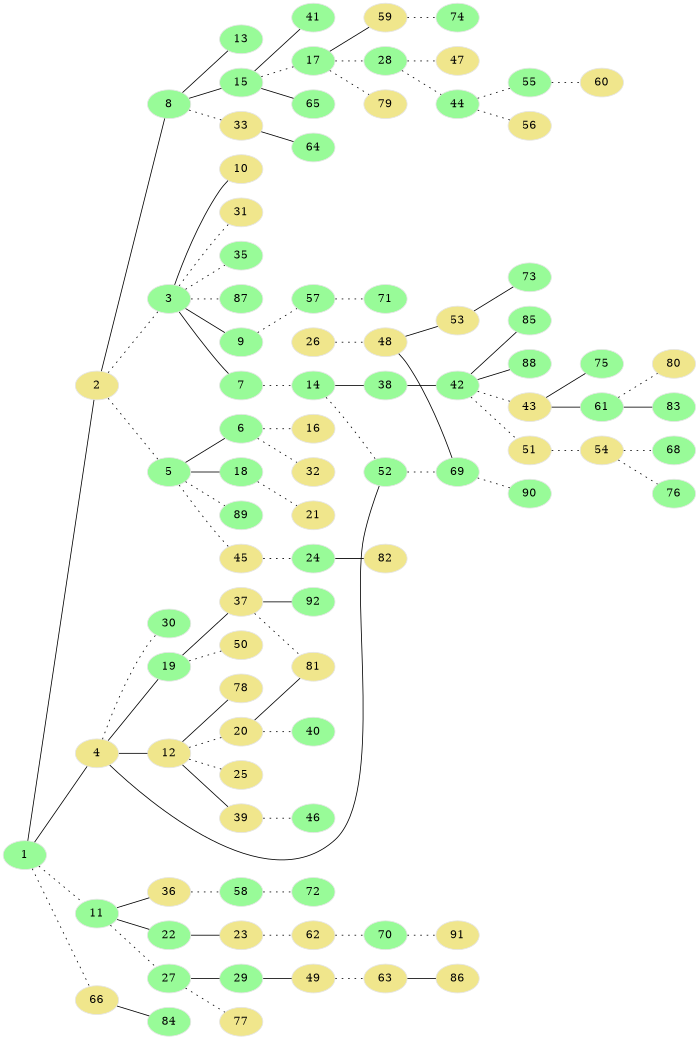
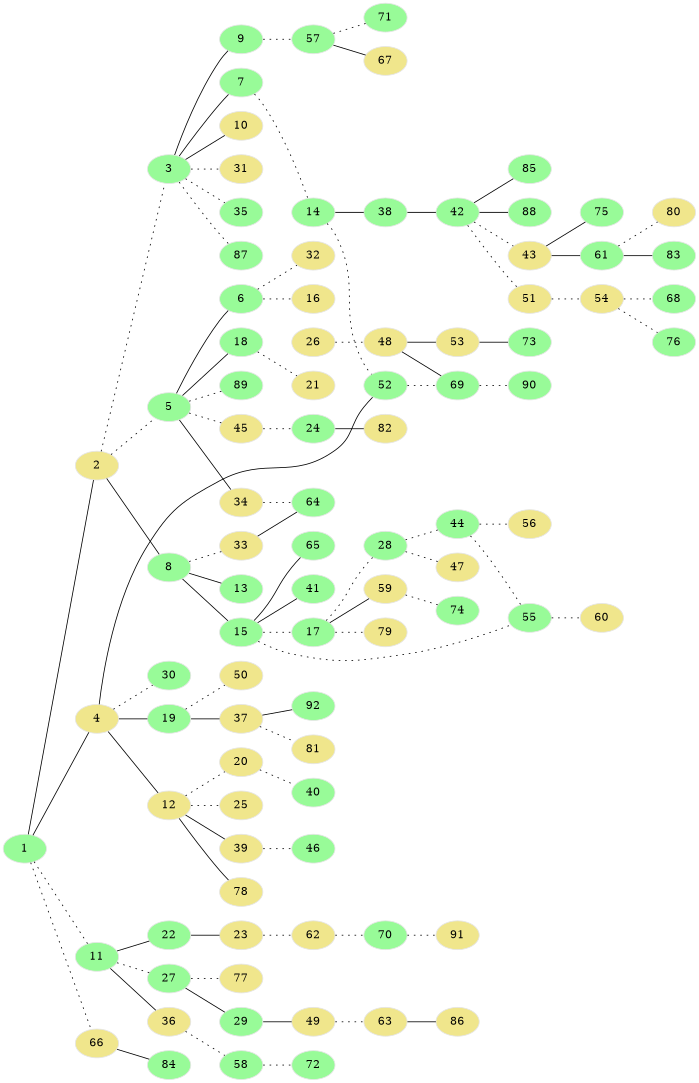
node "67": added
node "34": added
edge "55" -- "15": added
edge "81" -- "20": removed
